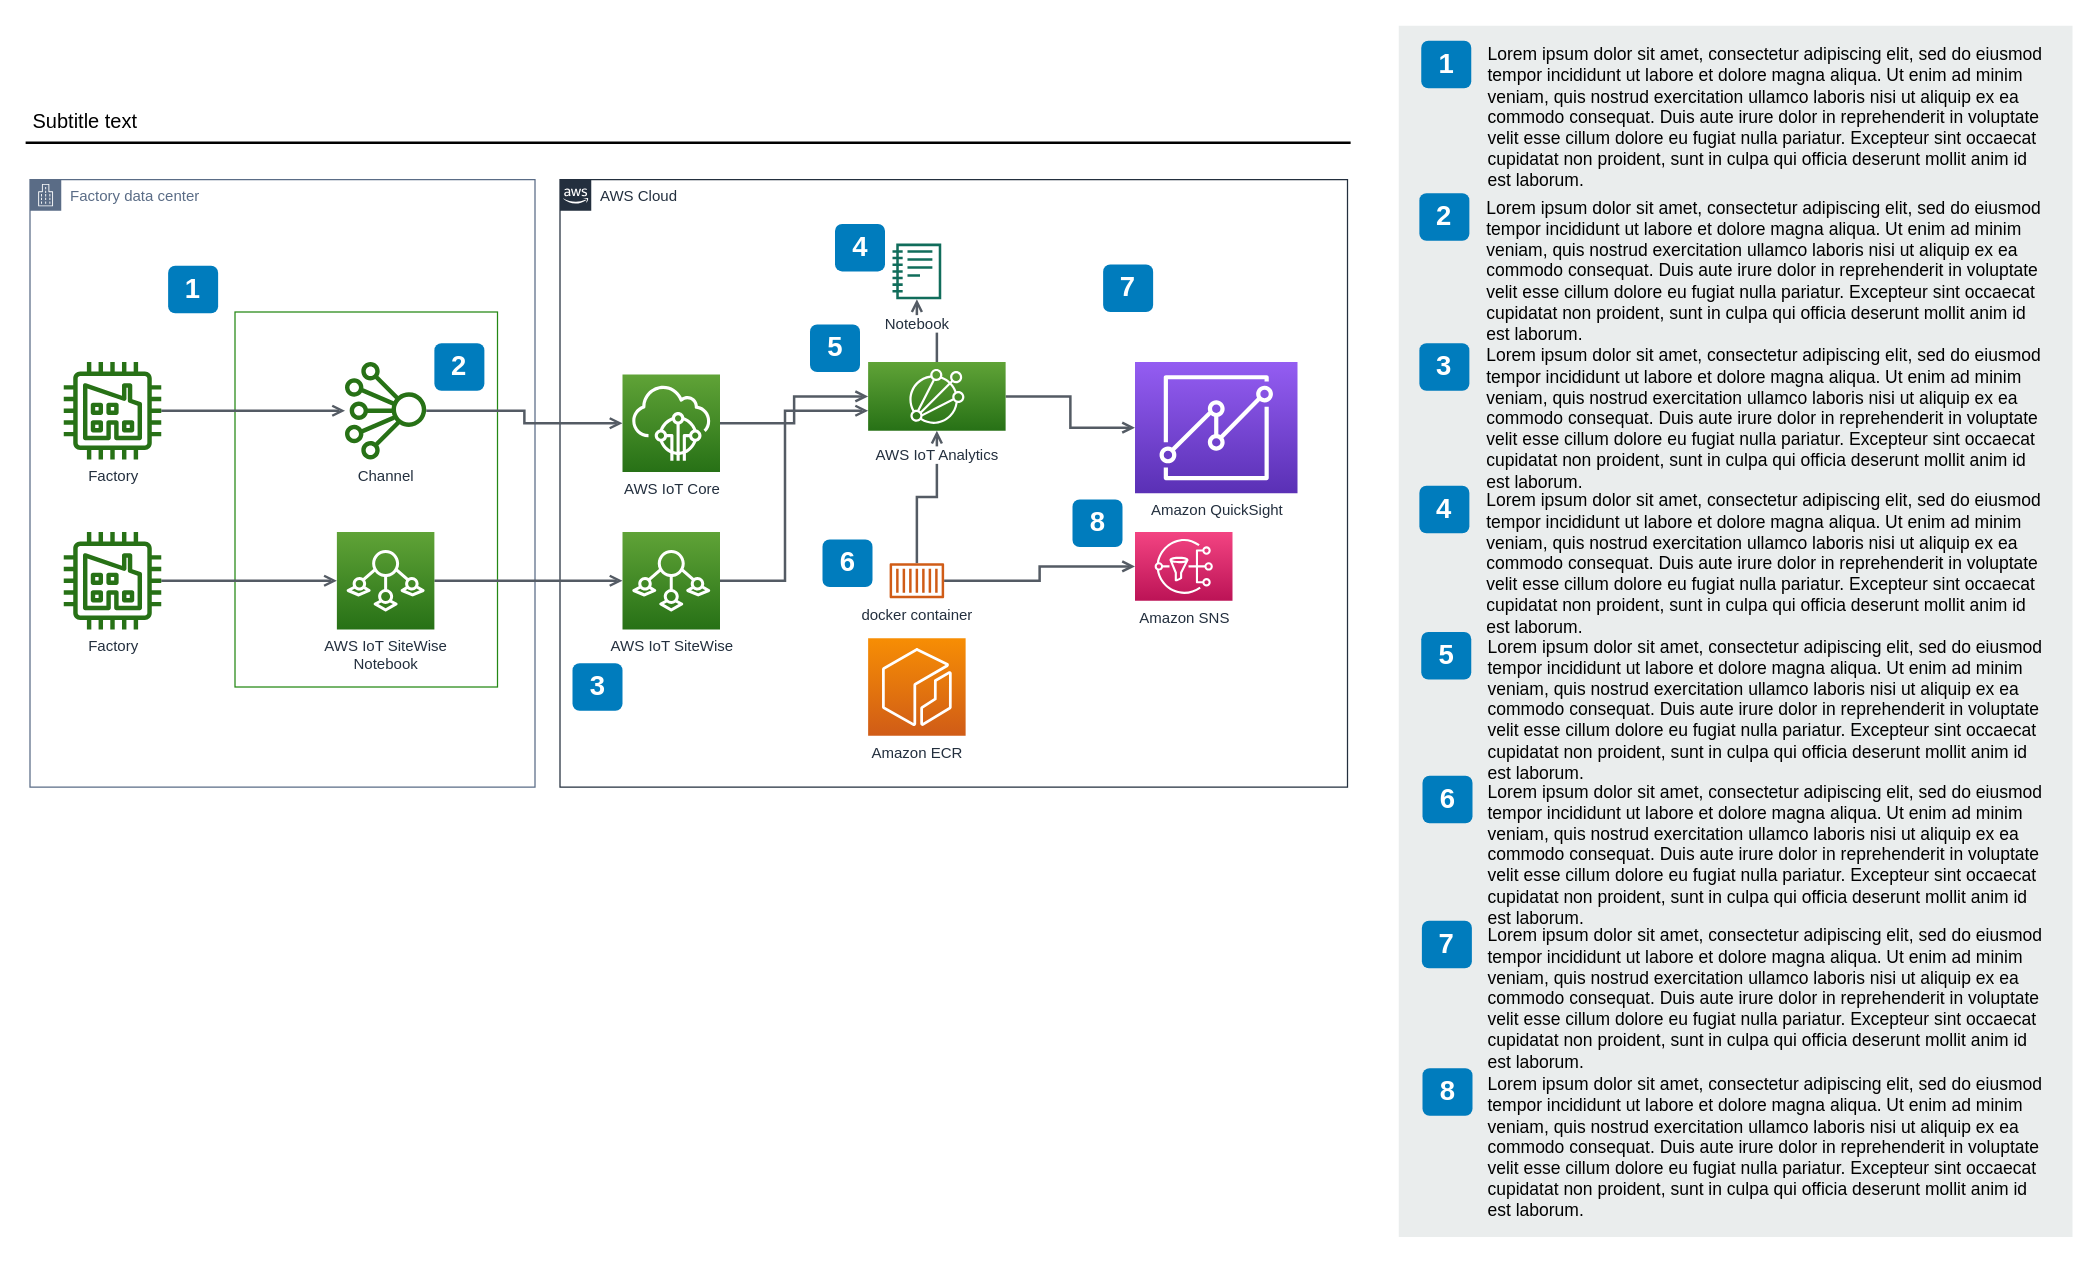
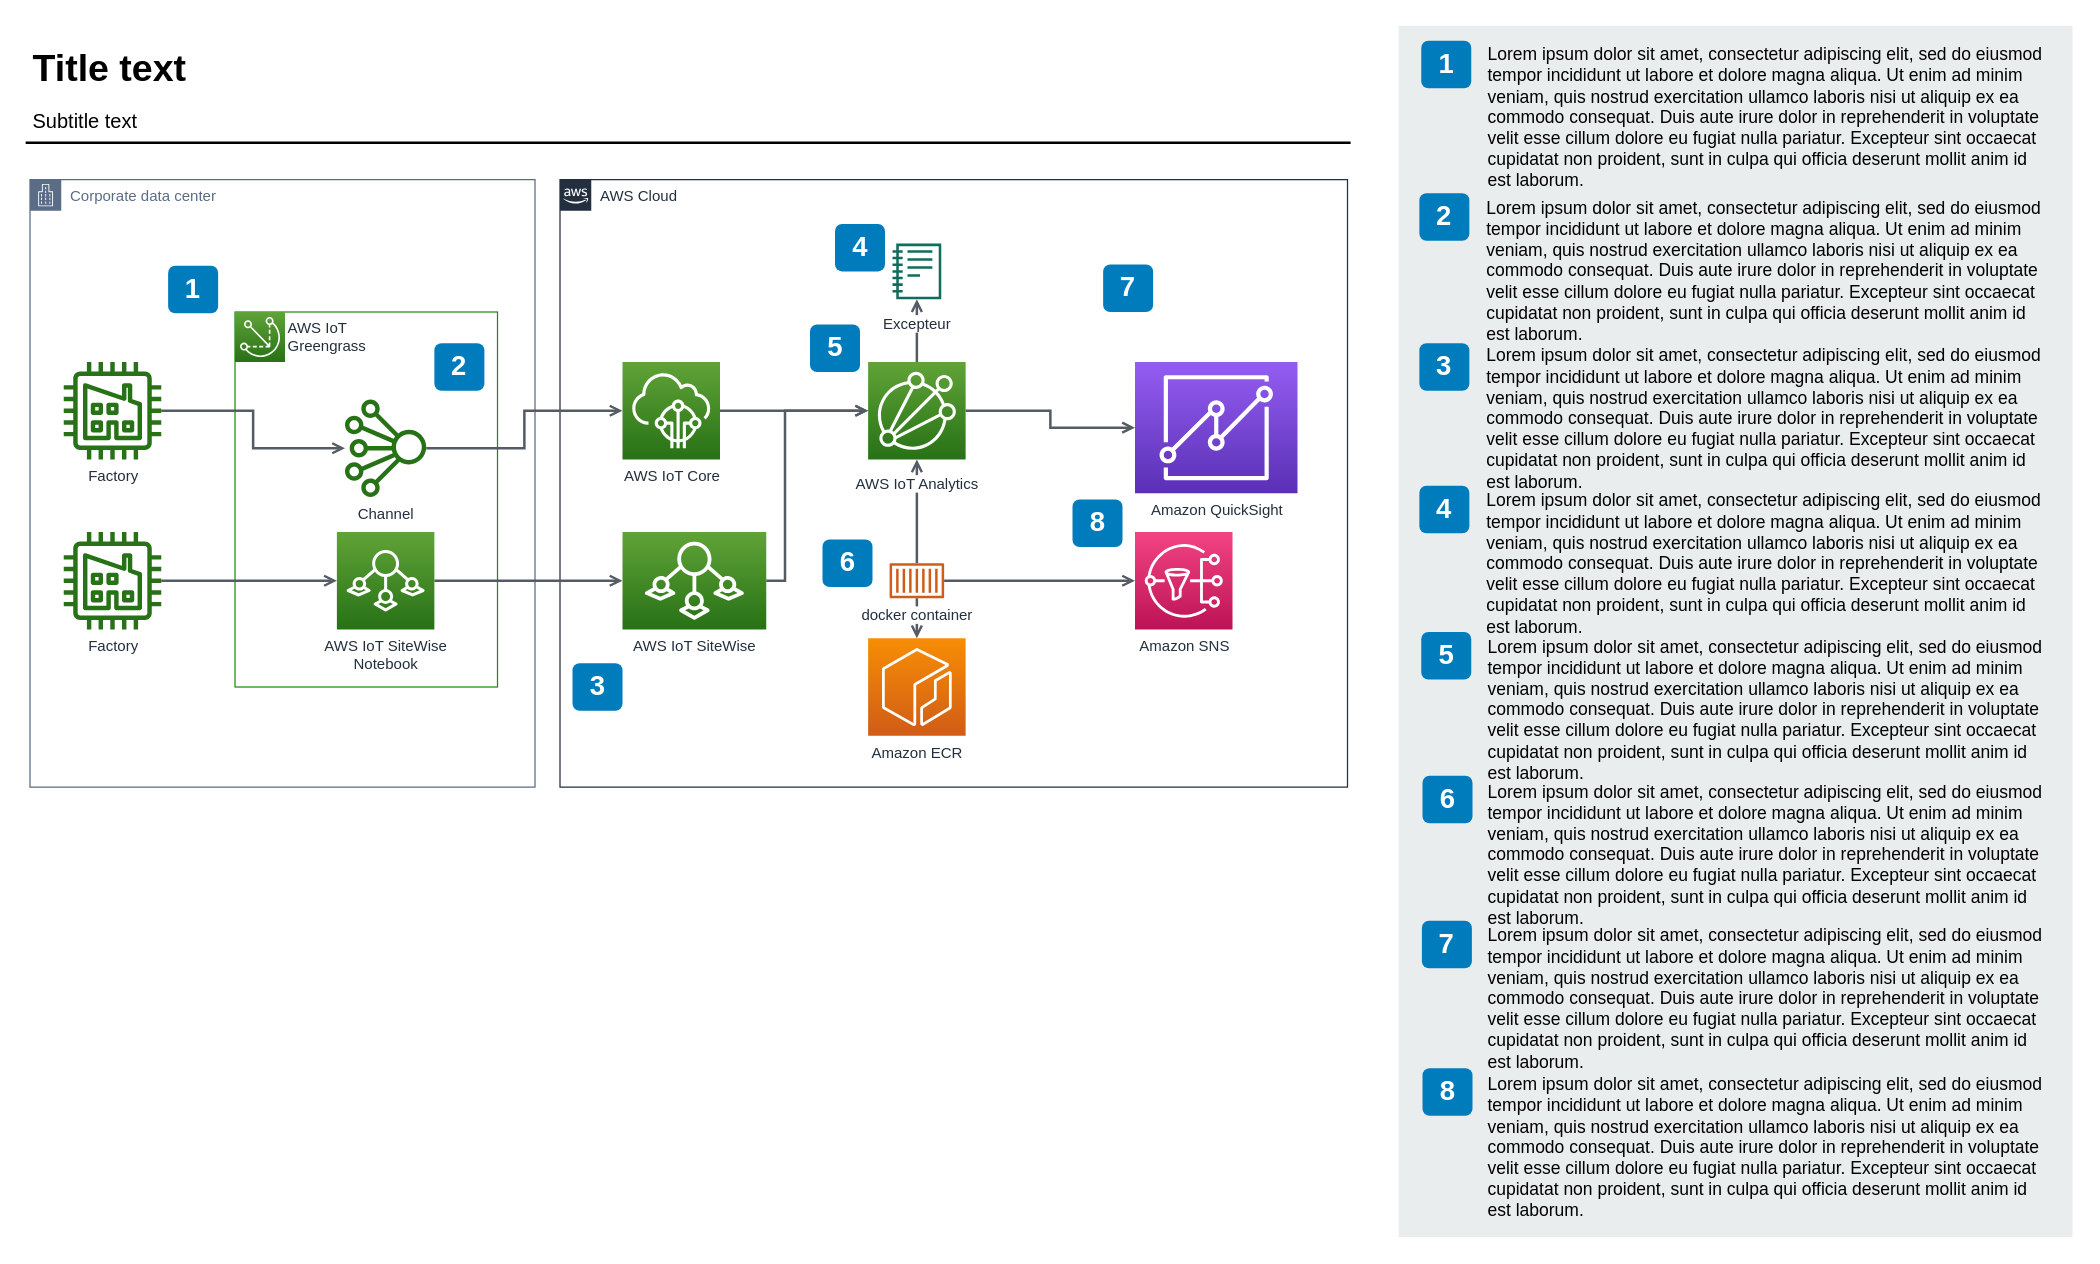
node "Title text": added
node "Factory data center": label "Factory data center" -> "Corporate data center"
node "Notebook": label "Notebook" -> "Excepteur"
node "AWS IoT Greengrass": added
node "AWS IoT Analytics": size 138x69 -> 98x98
node "Channel": moved (386, 411) -> (386, 448)
node "AWS IoT Core": moved (671, 423) -> (671, 411)
node "Amazon SNS": size 98x69 -> 98x98
node "AWS IoT SiteWise": size 98x98 -> 144x98
edge "docker container" -> "Amazon ECR": added
